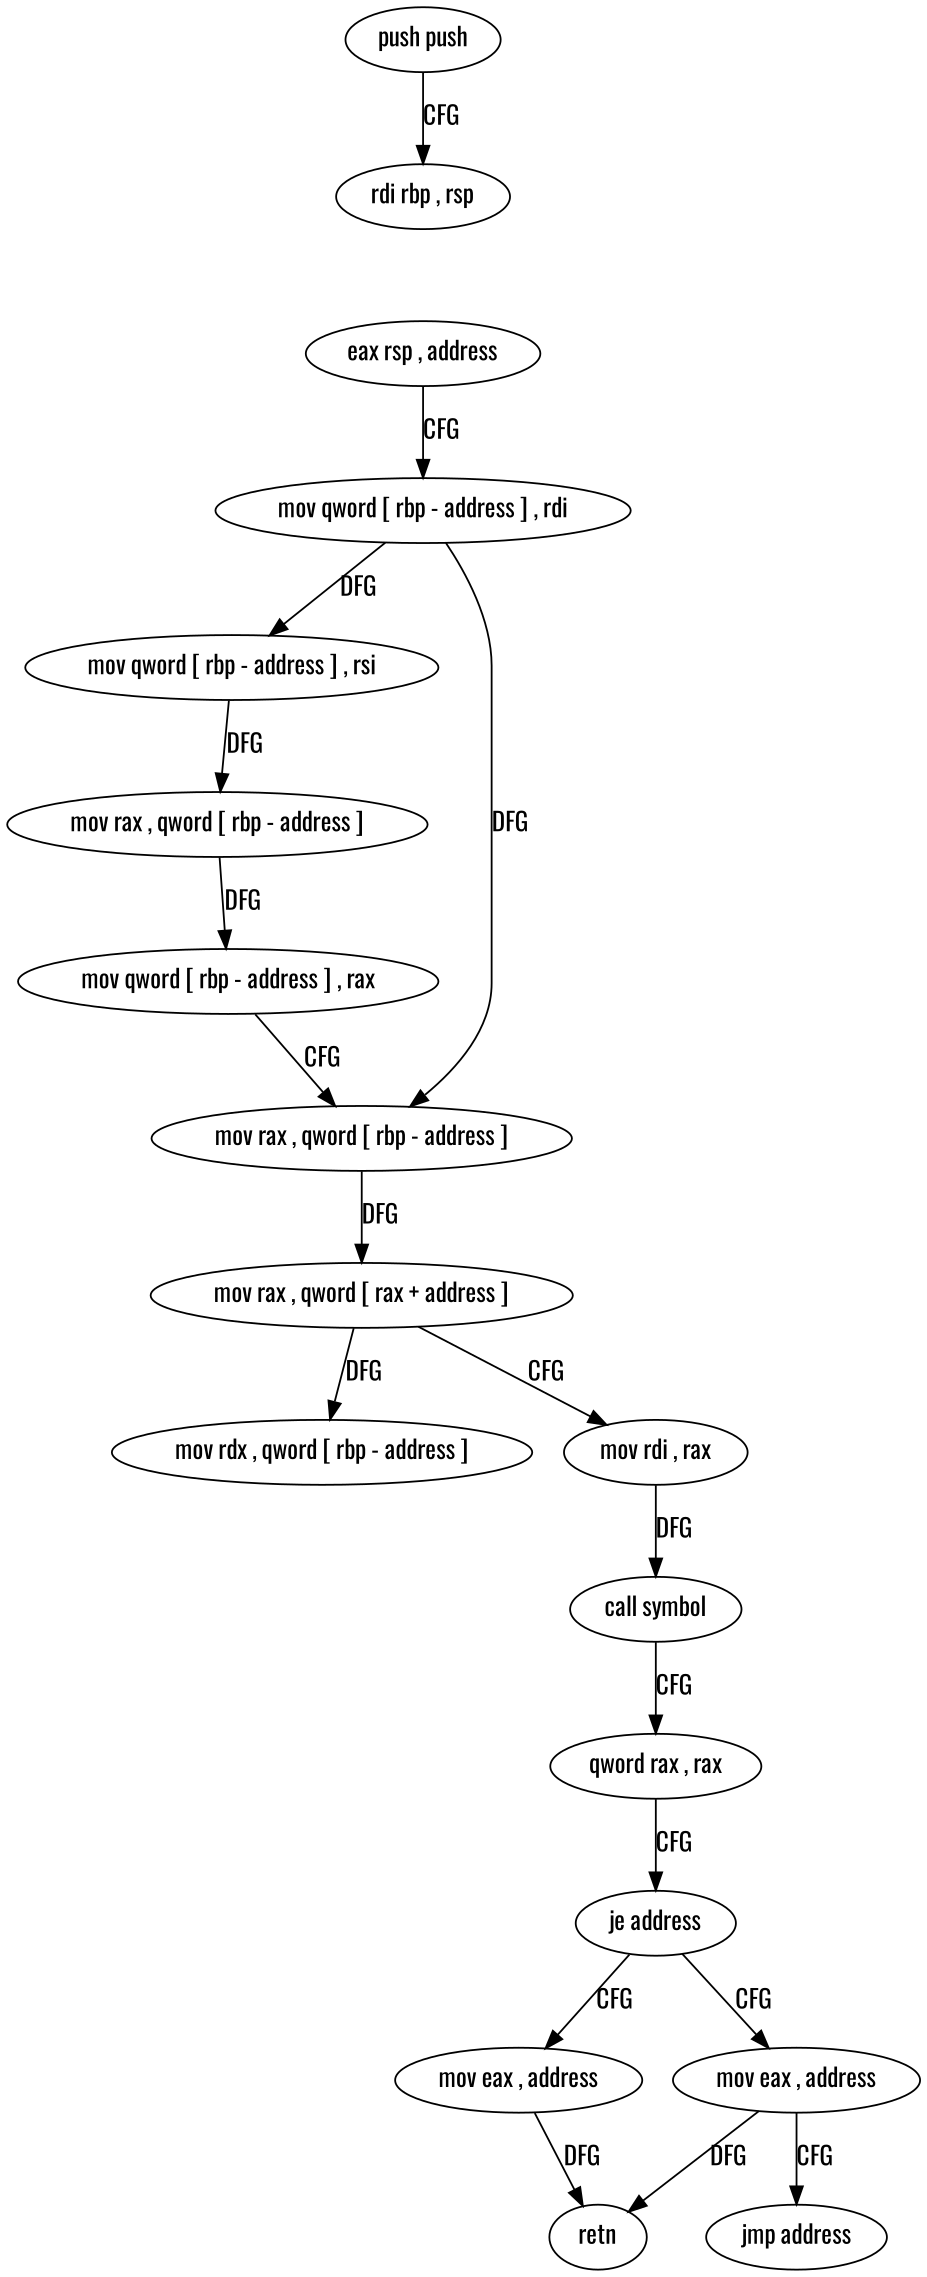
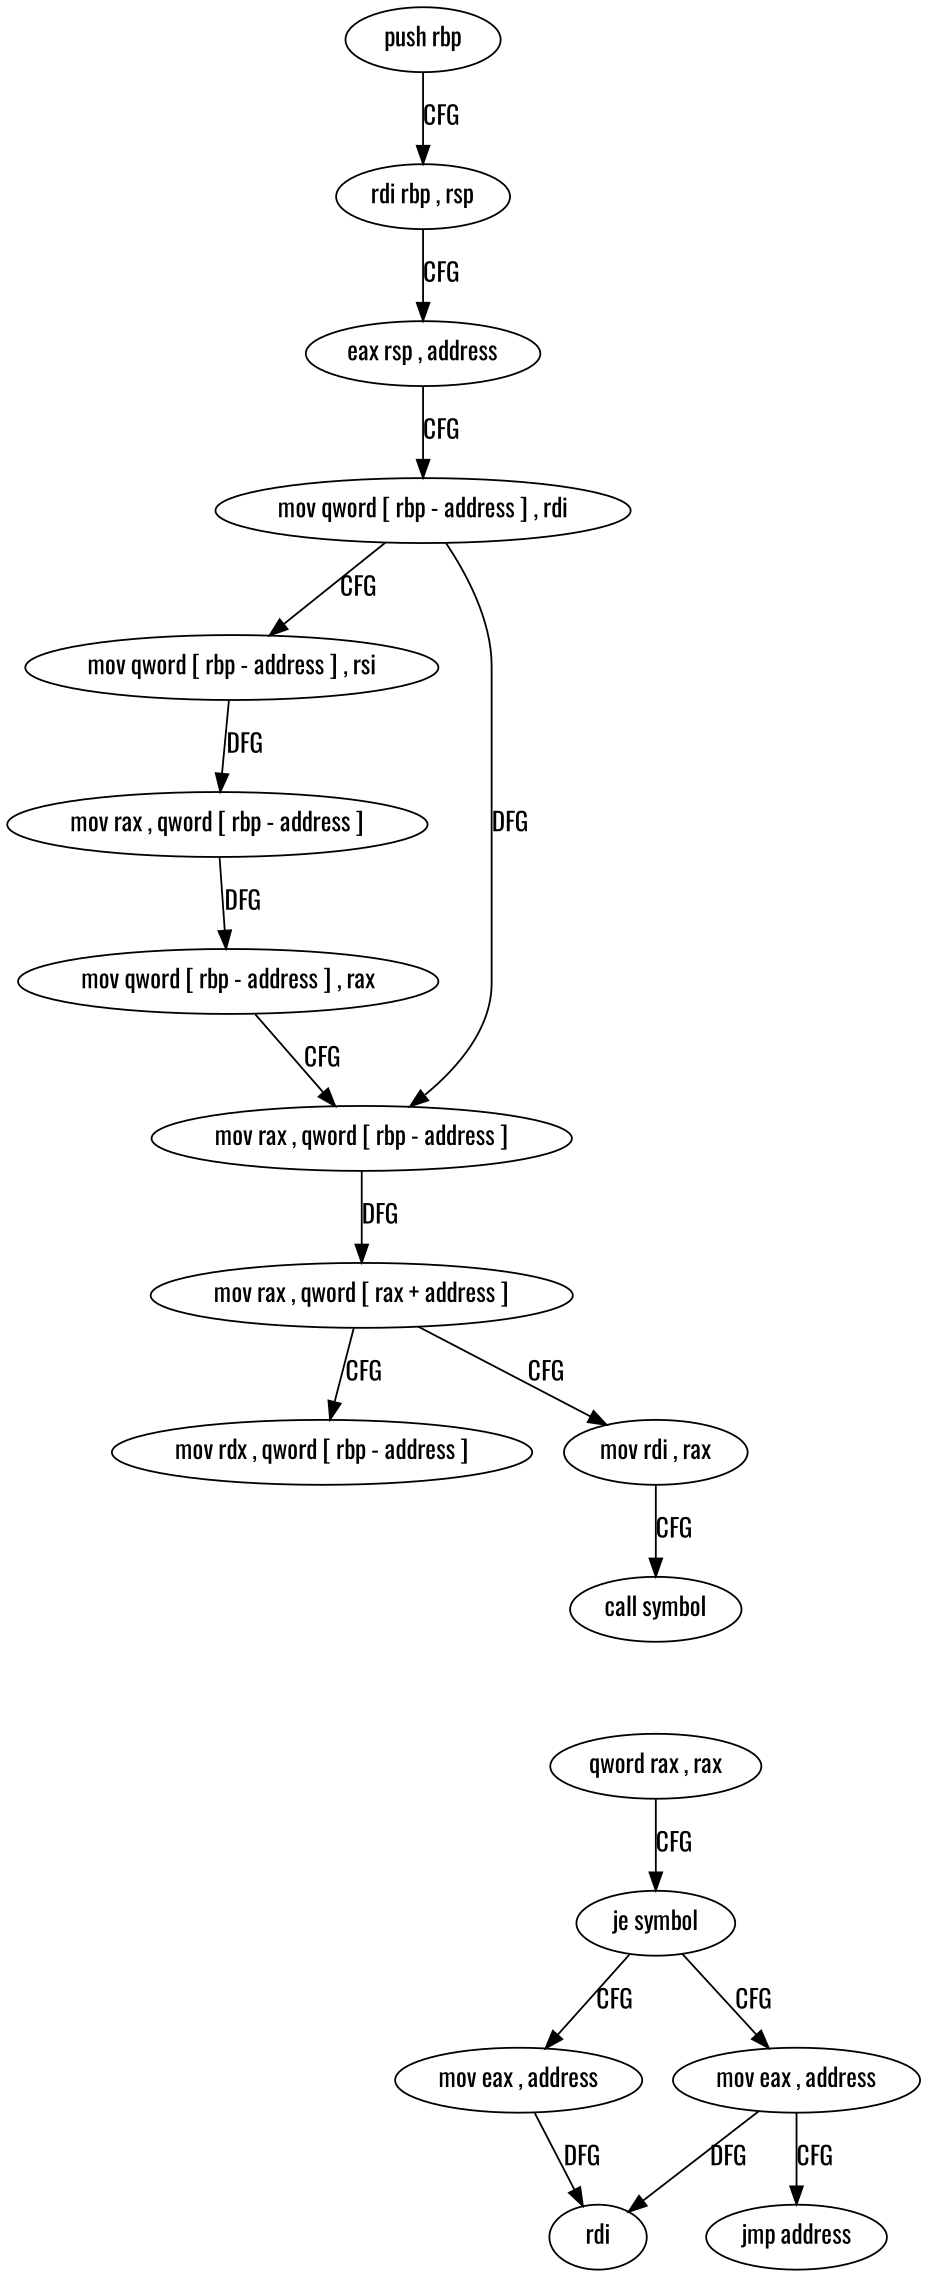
node "push push": label "push push" -> "push rbp"
edge "rdi rbp , rsp" -> "eax rsp , address": added, label "CFG"
edge "mov qword [ rbp - address ] , rdi" -> "mov qword [ rbp - address ] , rsi": label "DFG" -> "CFG"
edge "mov rax , qword [ rax + address ]" -> "mov rdx , qword [ rbp - address ]": label "DFG" -> "CFG"
edge "mov rdi , rax" -> "call symbol": label "DFG" -> "CFG"
edge "call symbol" -> "qword rax , rax": removed, label "CFG"
node "je address": label "je address" -> "je symbol"
node "retn": label "retn" -> "rdi"
